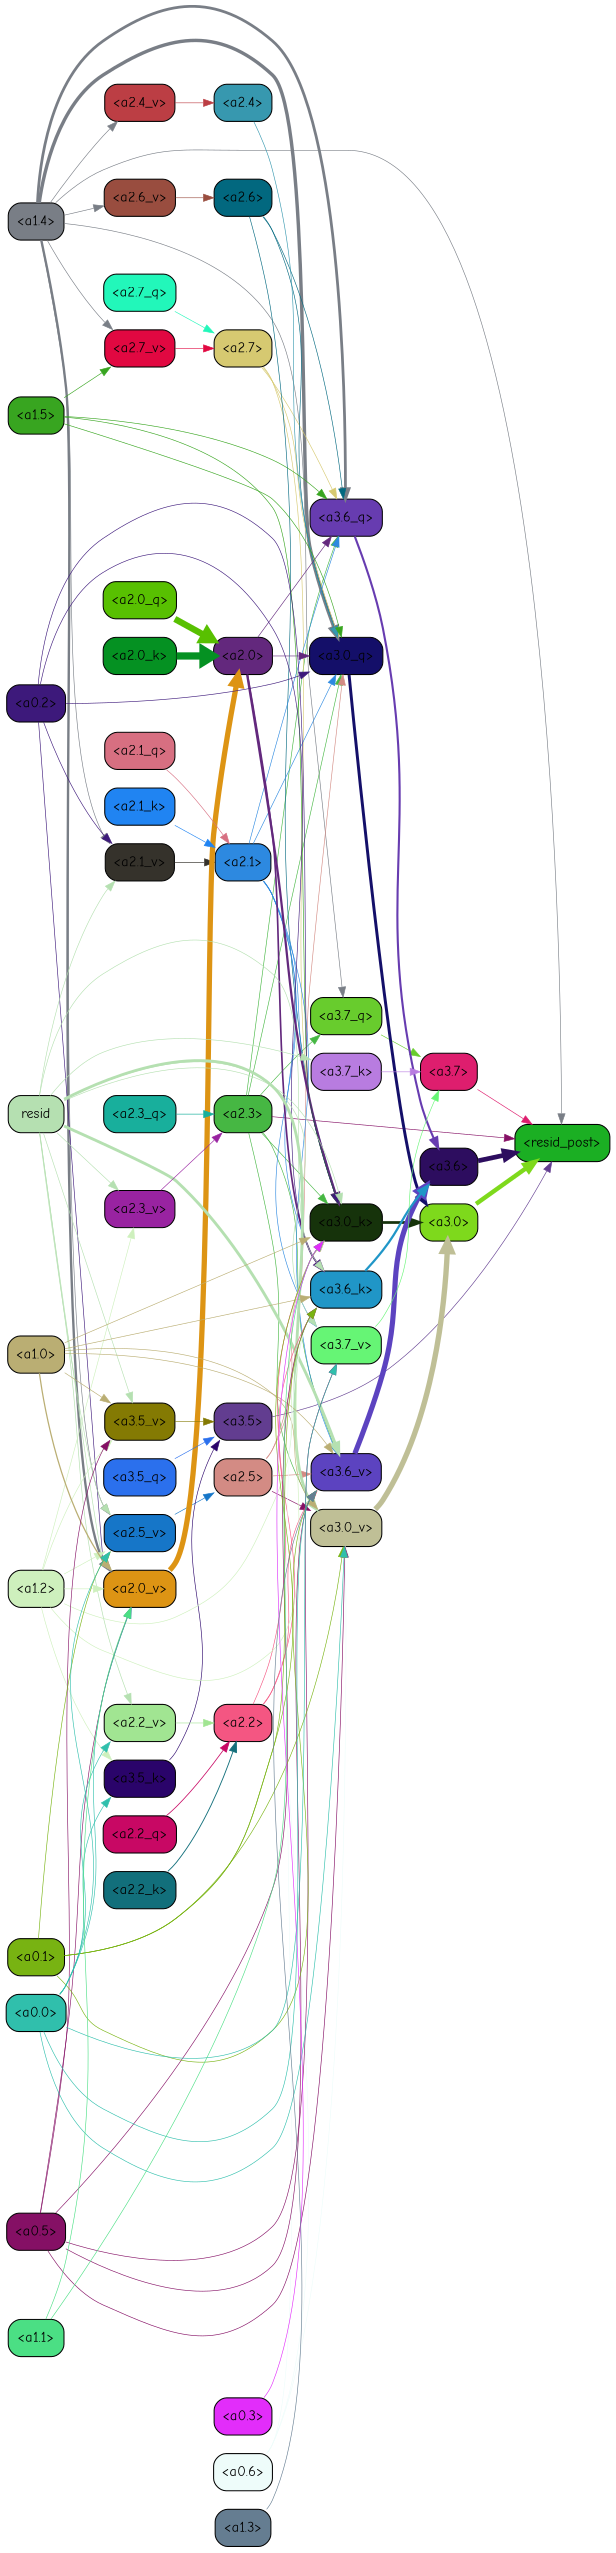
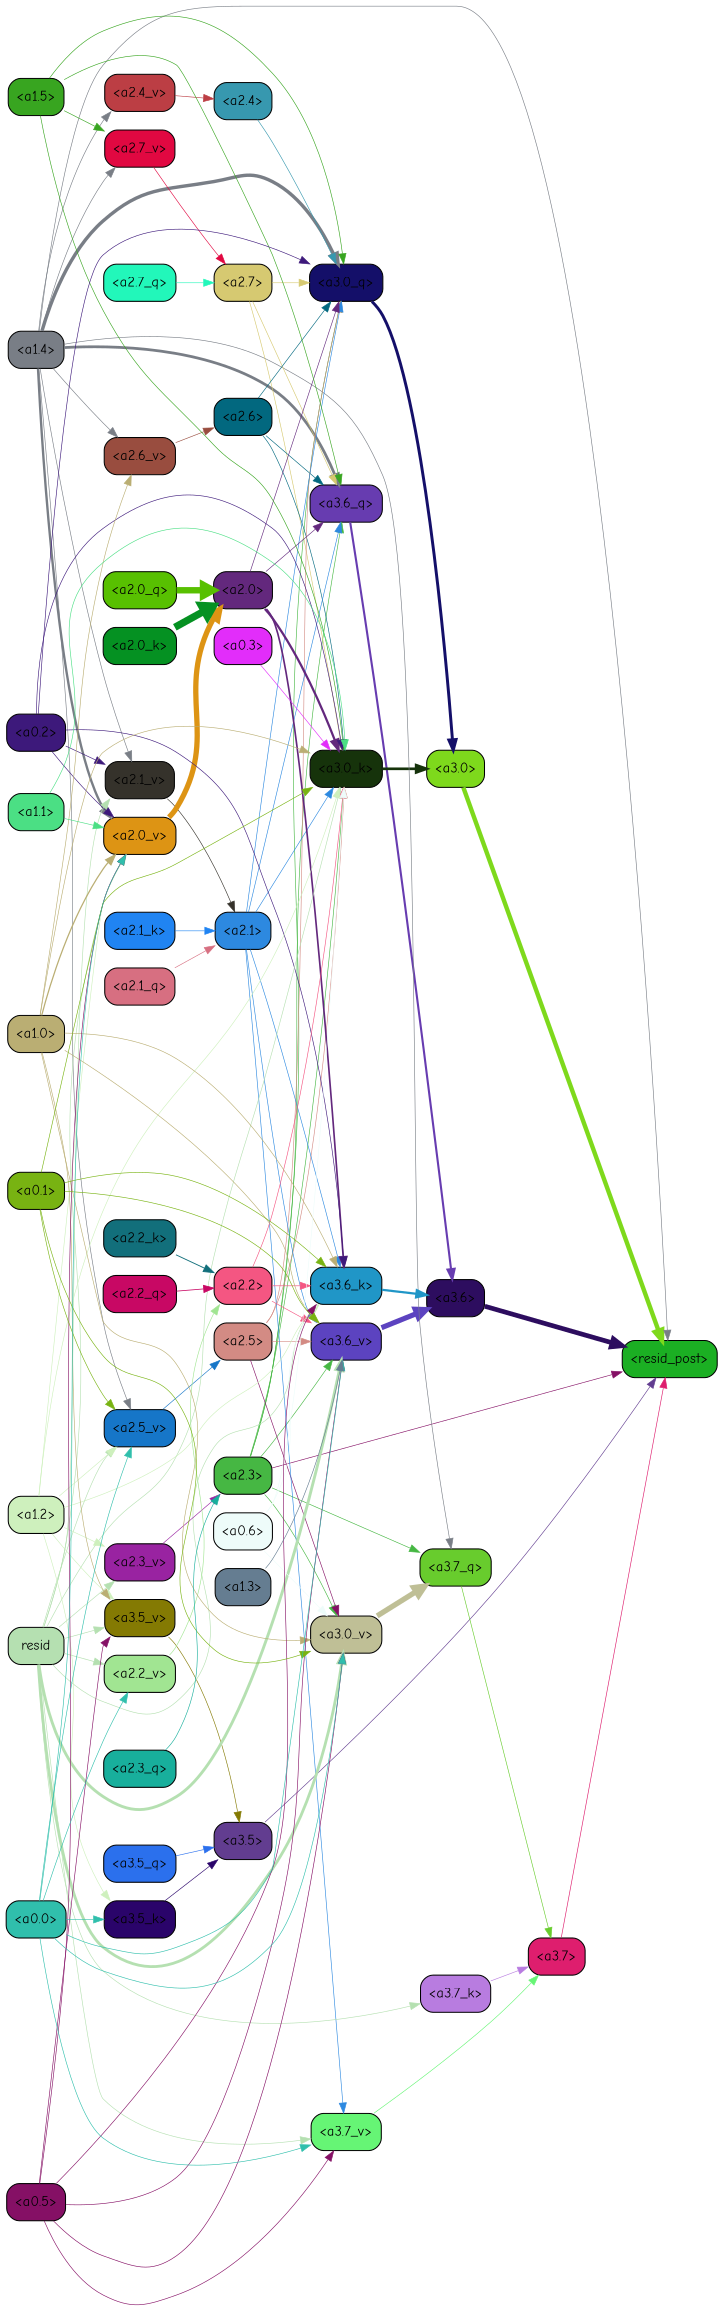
edge "<a1.0>" -> "<a2.6_v>": added
edge "<a3.0_v>" -> "<a3.0>": now "<a3.0_v>" -> "<a3.7_q>"
